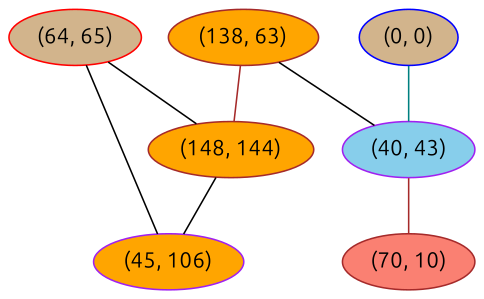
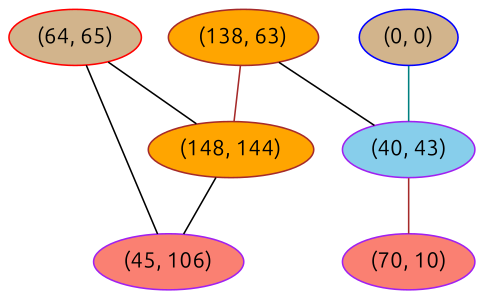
node "(45, 106)": fillcolor orange -> salmon
node "(70, 10)": color brown -> purple
